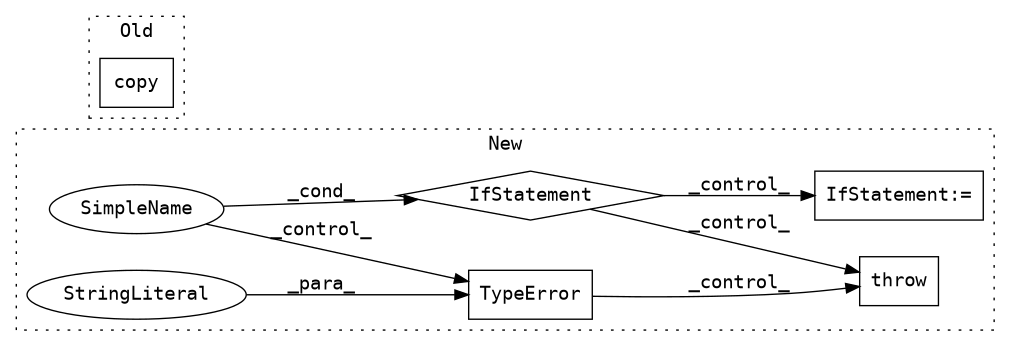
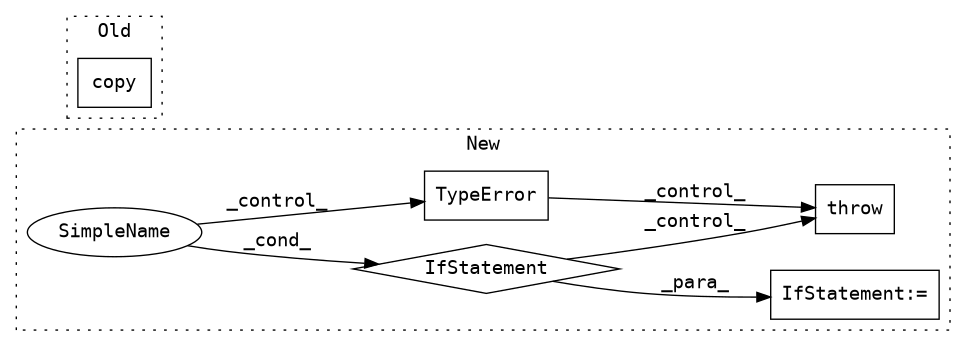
edge "IfStatement" -> "IfStatement:=": label "_control_" -> "_para_"
node "StringLiteral": removed
